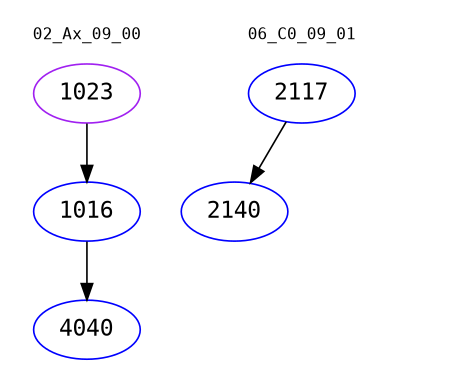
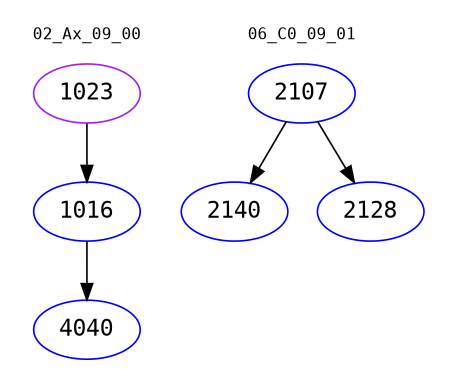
node "2117": label "2117" -> "2107"
node "2128": added
